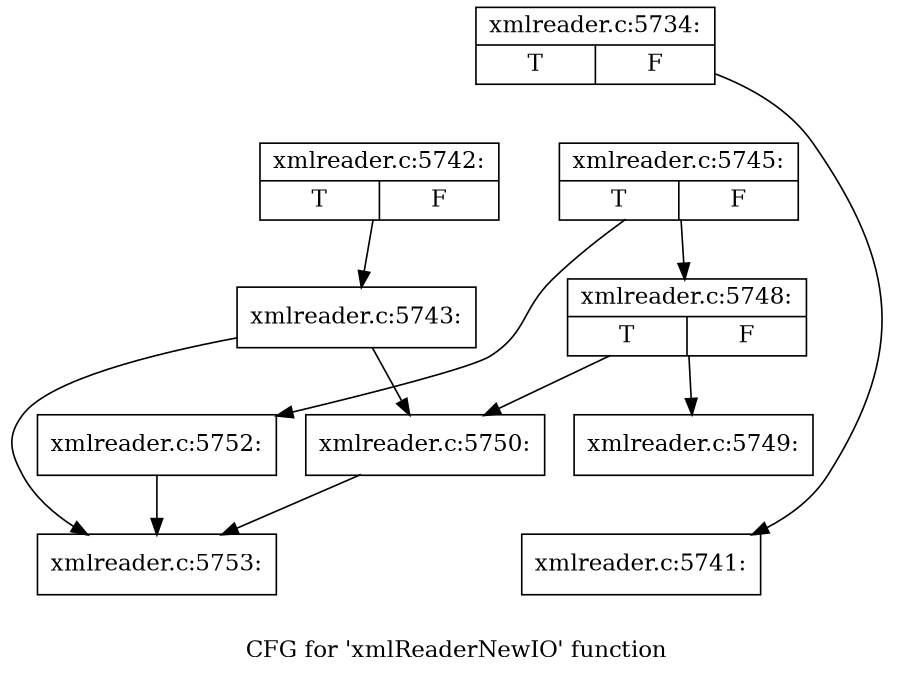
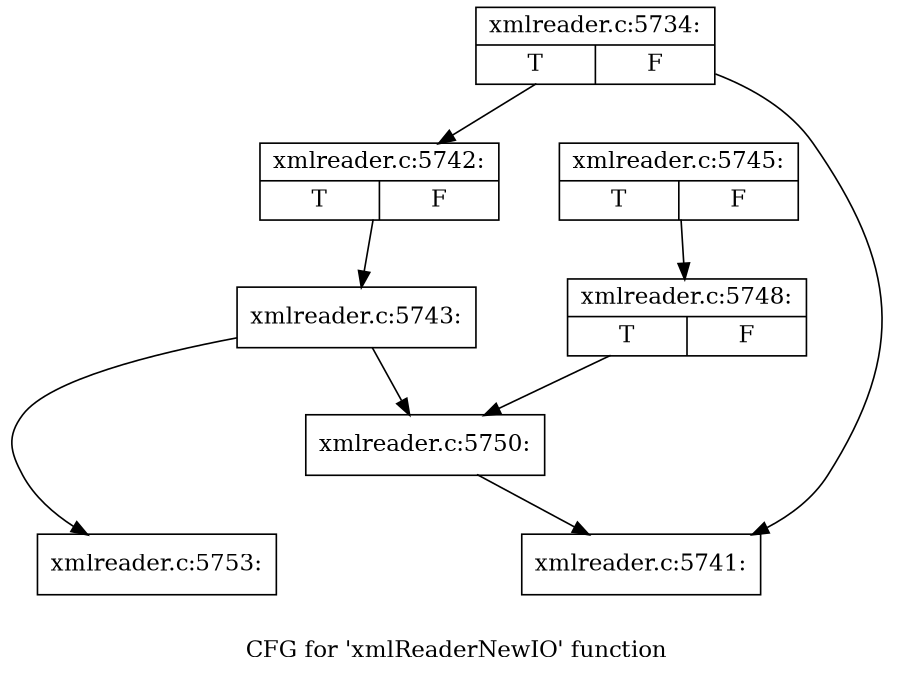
edge "xmlreader.c:5734:" -> "xmlreader.c:5742:": added
node "xmlreader.c:5752:": removed
node "xmlreader.c:5749:": removed
edge "xmlreader.c:5750:" -> "xmlreader.c:5753:": now "xmlreader.c:5750:" -> "xmlreader.c:5741:"
